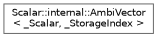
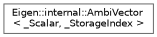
node "Scalar::internal::AmbiVector < _Scalar, _StorageIndex >": label "Scalar::internal::AmbiVector < _Scalar, _StorageIndex >" -> "Eigen::internal::AmbiVector < _Scalar, _StorageIndex >"
